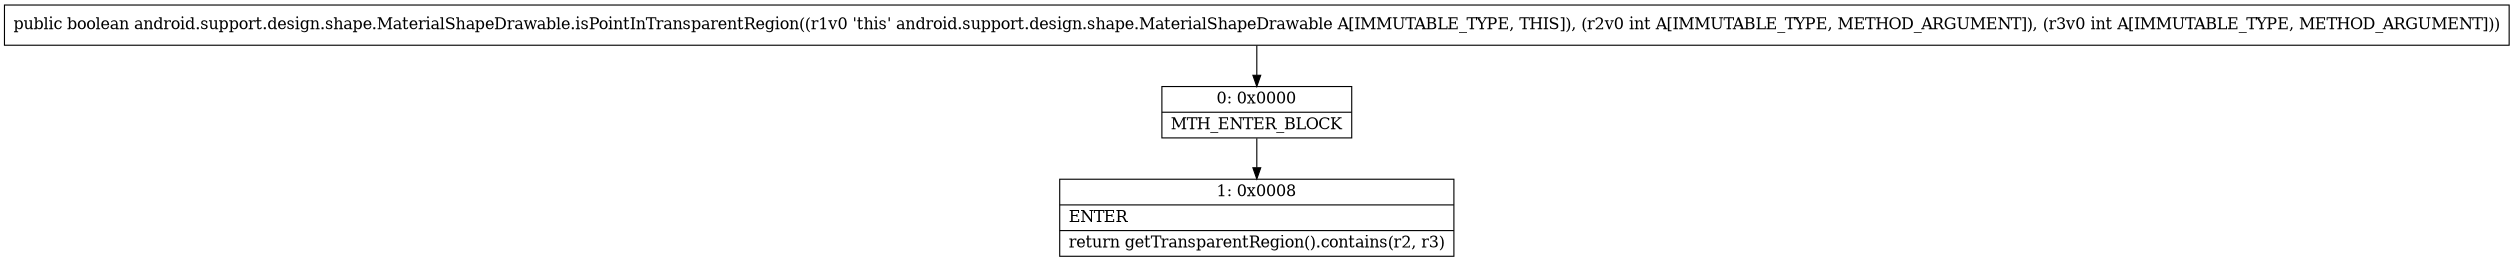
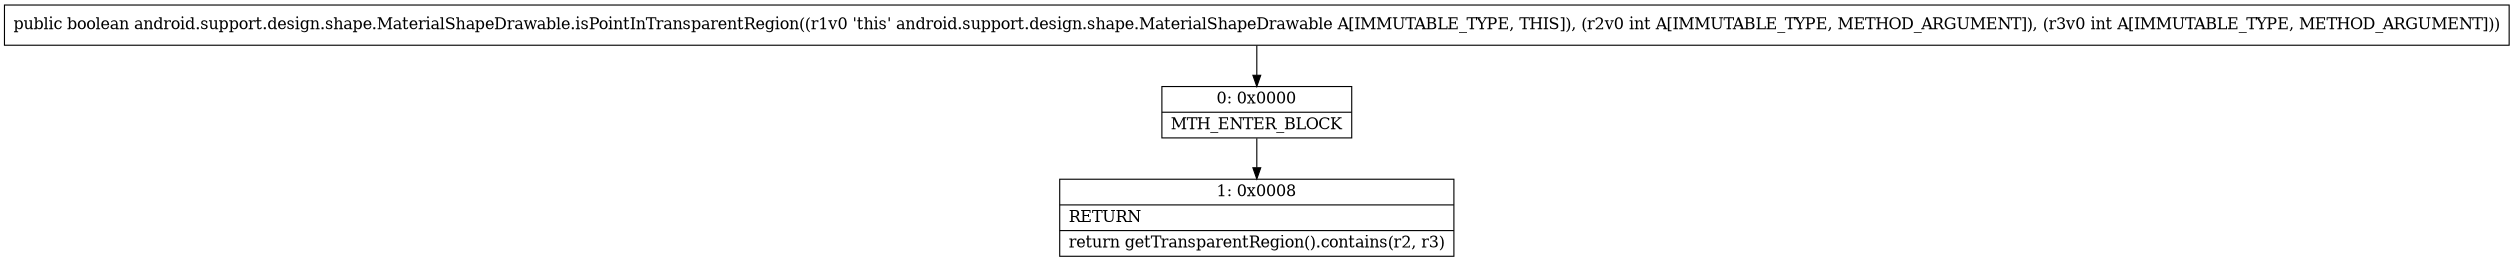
node "1: 0x0008": text "ENTER" -> "RETURN"
